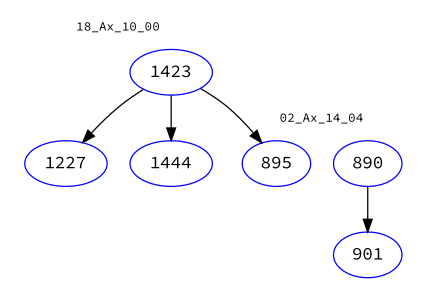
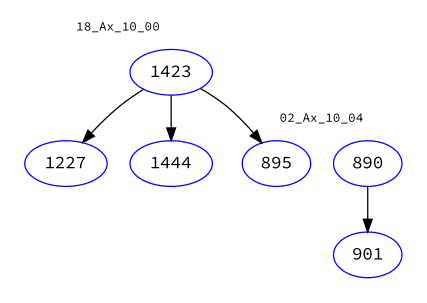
cluster "02_Ax_14_04": label "02_Ax_14_04" -> "02_Ax_10_04"
